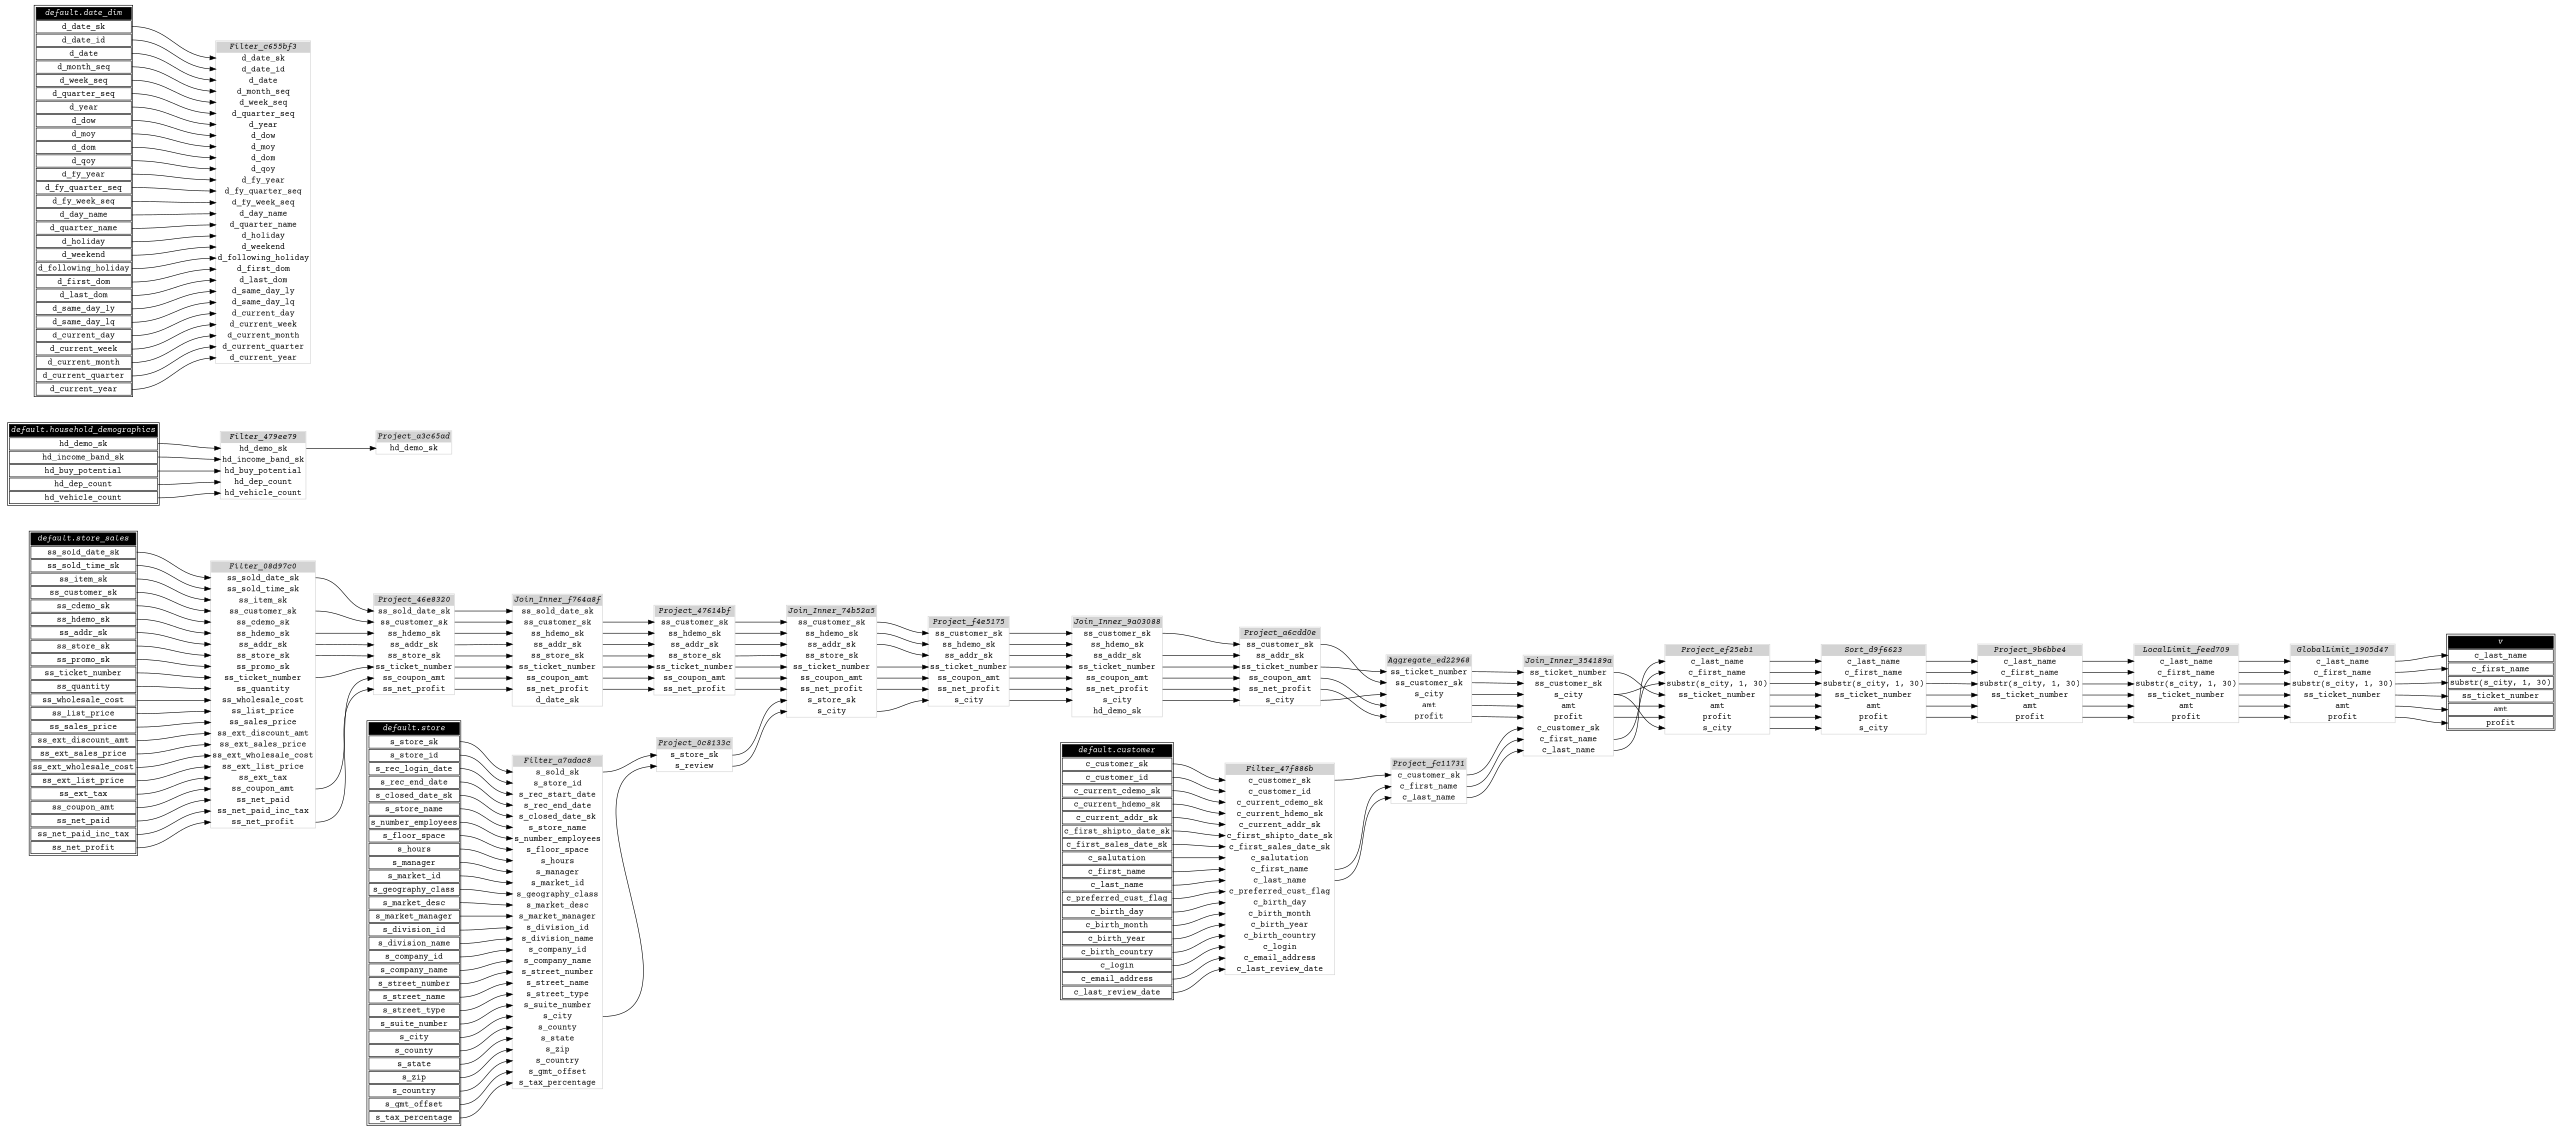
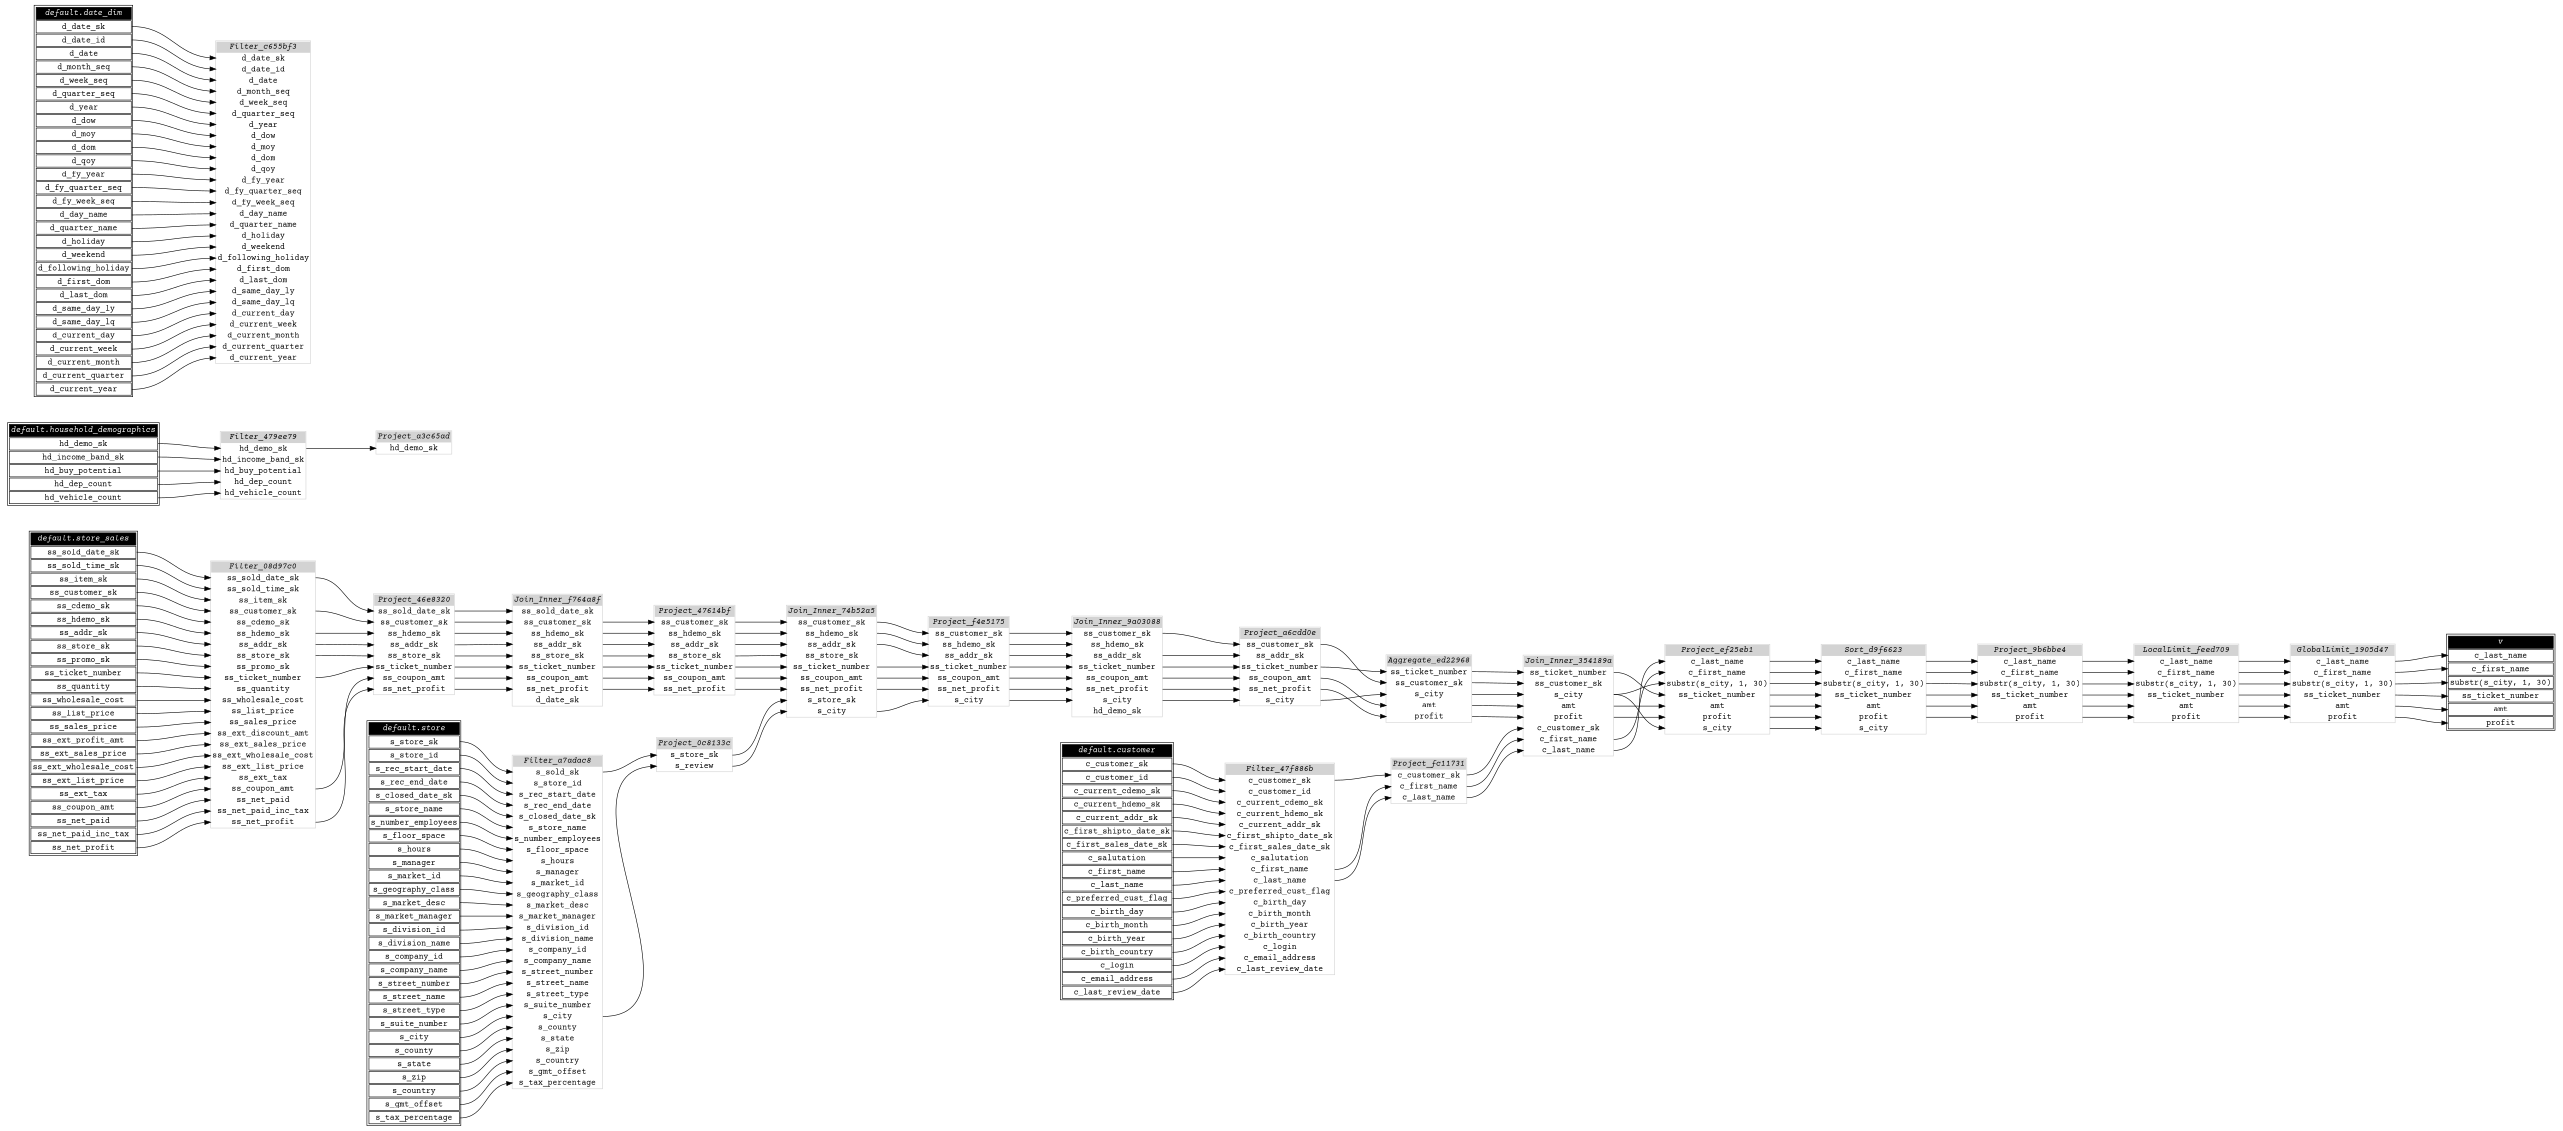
node "default.store_sales": text "ss_ext_discount_amt" -> "ss_ext_profit_amt"
node "default.store": text "s_rec_login_date" -> "s_rec_start_date"
